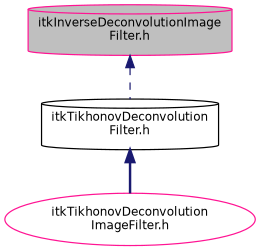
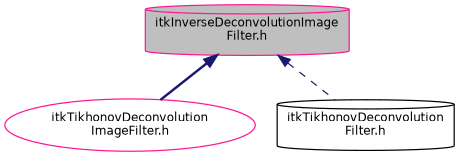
edge "itkTikhonovDeconvolution ImageFilter.h" -> "itkTikhonovDeconvolution Filter.h": now "itkTikhonovDeconvolution ImageFilter.h" -> "itkInverseDeconvolutionImage Filter.h"
